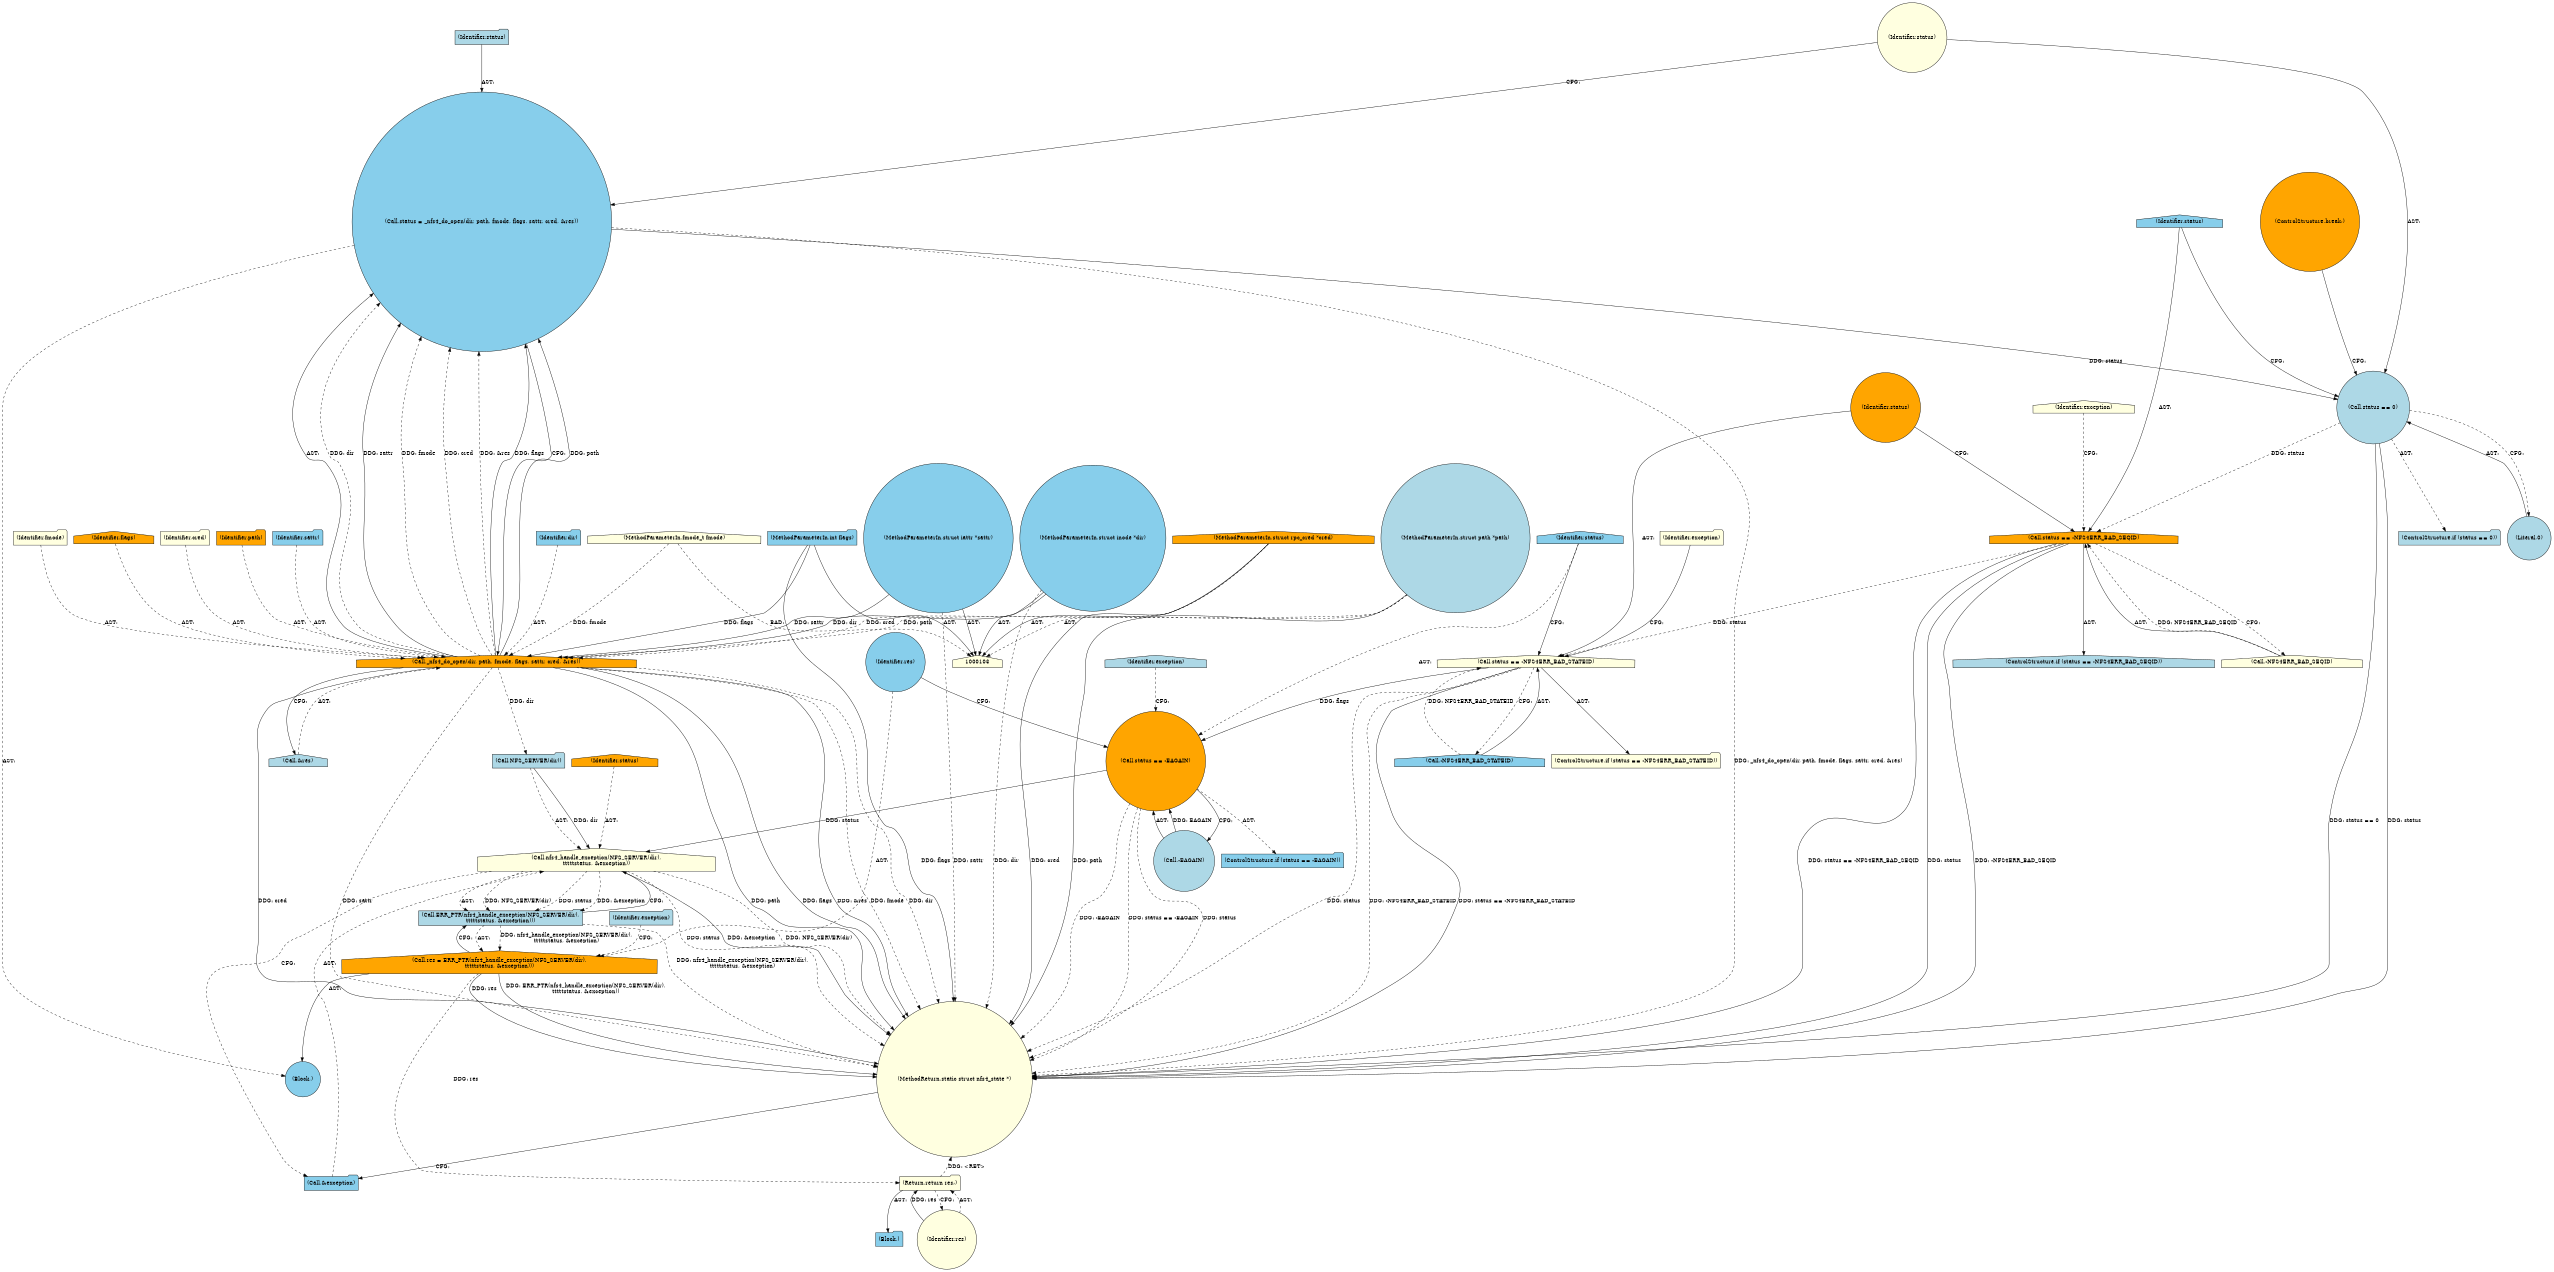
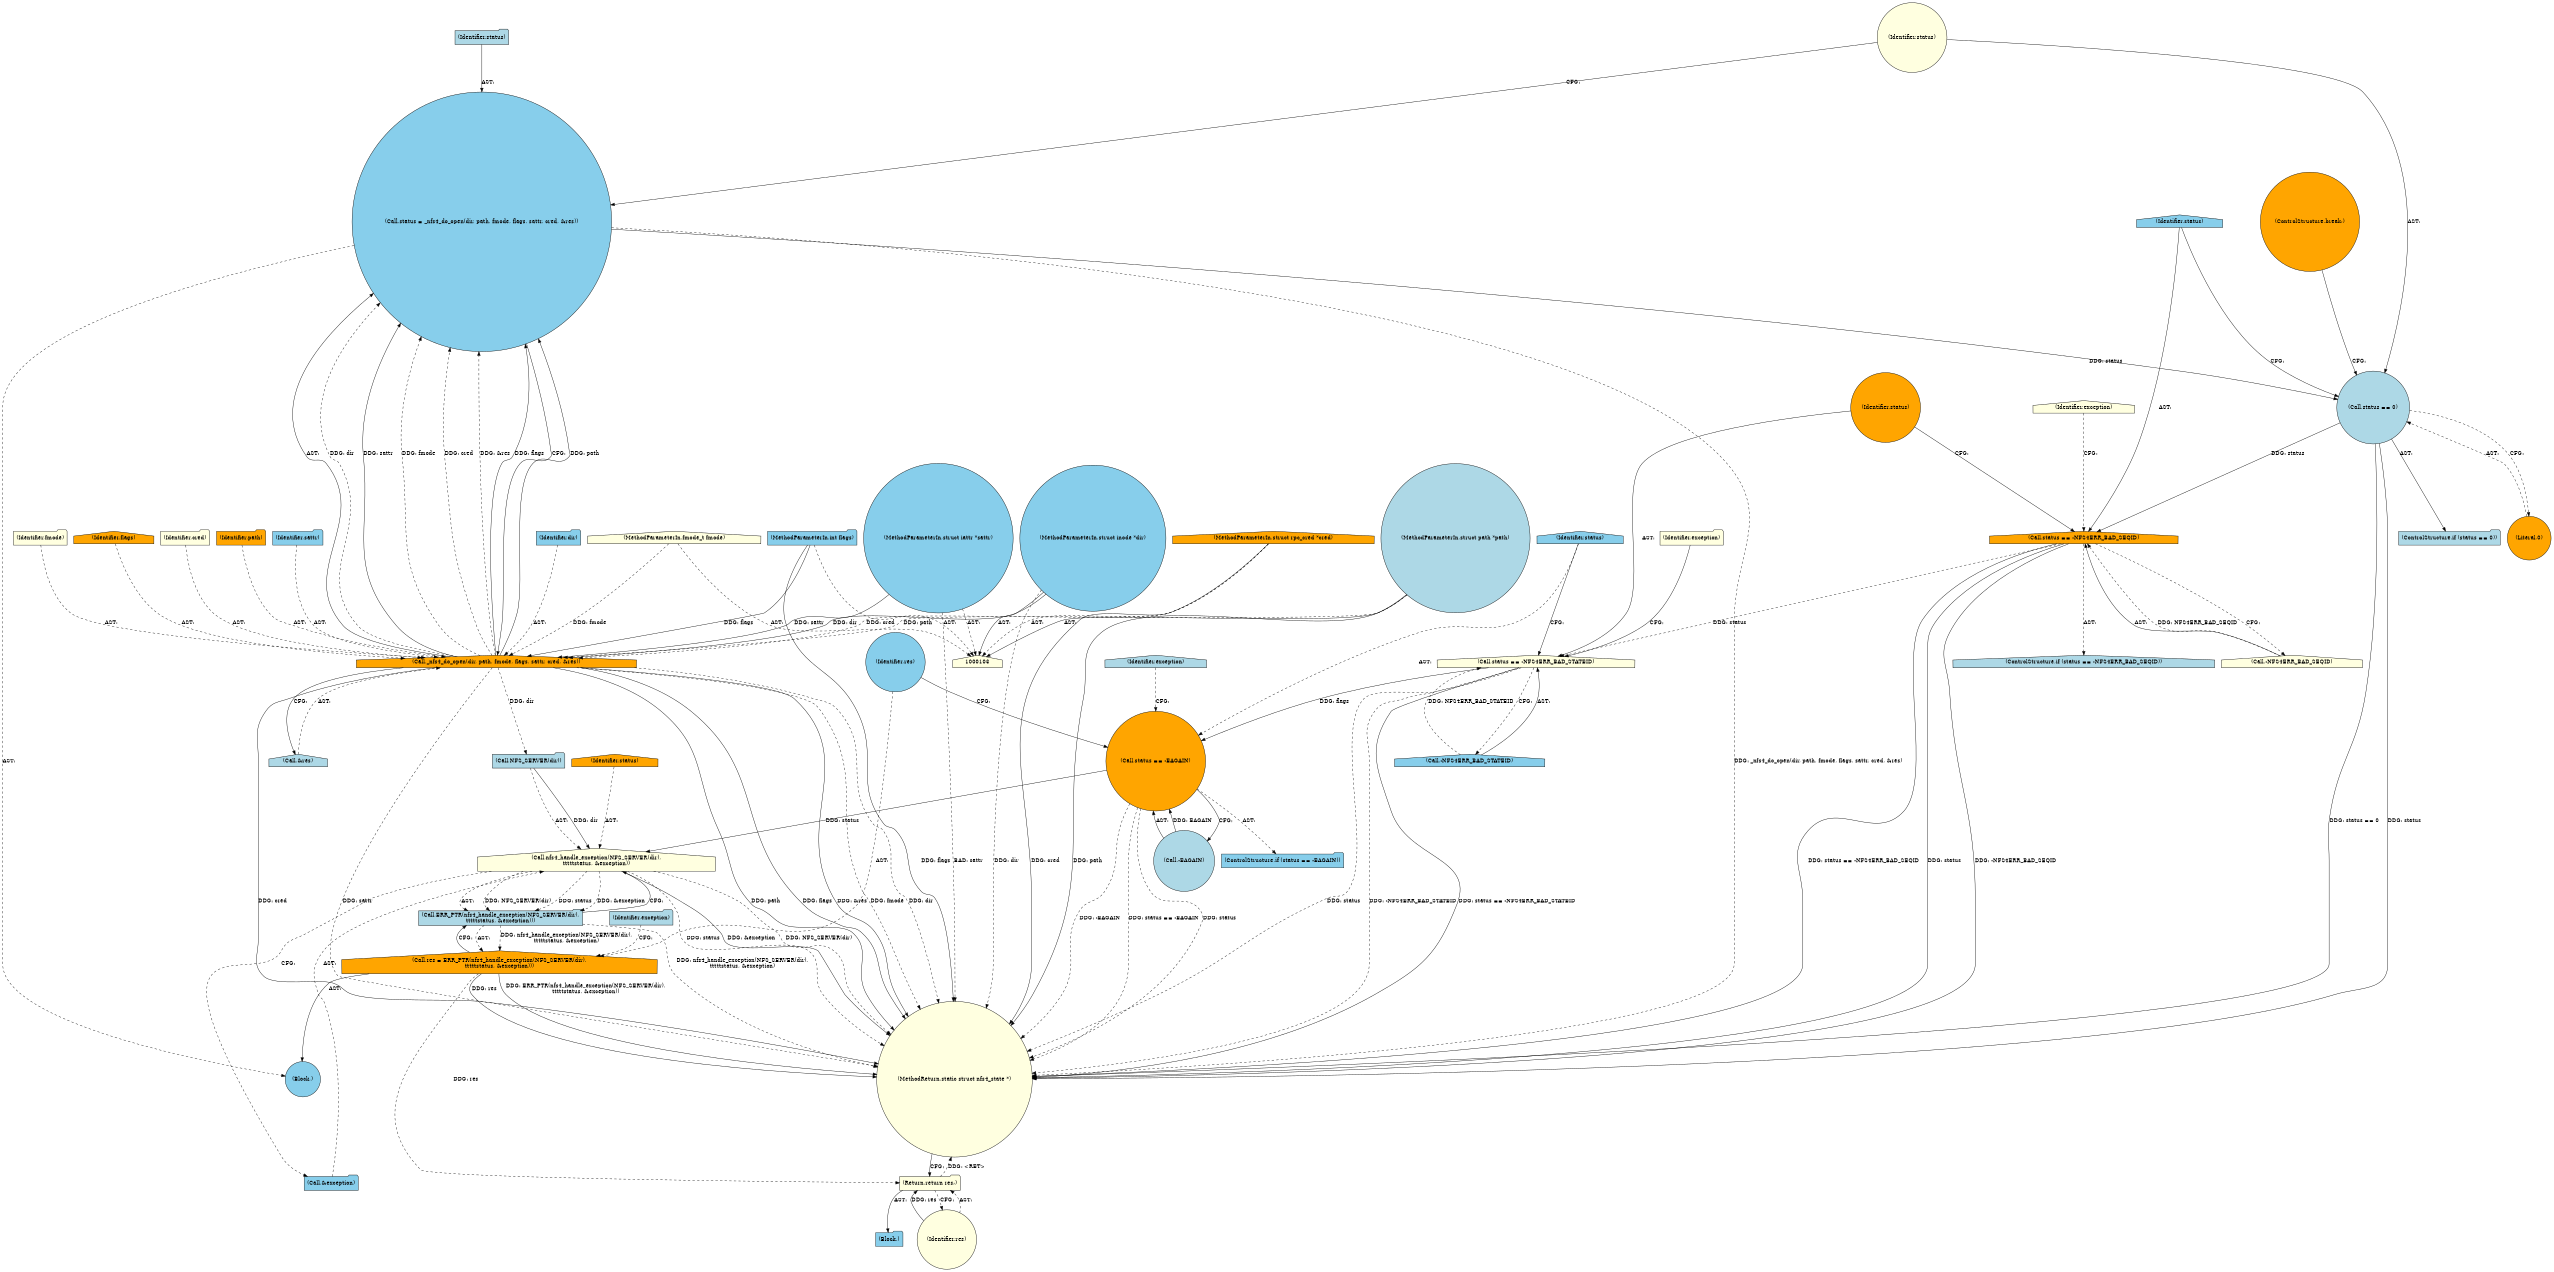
edge "(Literal,0)" -> "(Call,status == 0)": style solid -> dashed
edge "(Call,status == 0)" -> "(Call,status == -NFS4ERR_BAD_SEQID)": style dashed -> solid
edge "(Call,status == 0)" -> "(ControlStructure,if (status == 0))": style dashed -> solid
node "(Literal,0)": fillcolor lightblue -> orange
edge "(Call,status == -NFS4ERR_BAD_SEQID)" -> "(ControlStructure,if (status == -NFS4ERR_BAD_SEQID))": style solid -> dashed
edge "(MethodParameterIn,int flags)" -> "1000103": style solid -> dashed
edge "(MethodParameterIn,struct rpc_cred *cred)" -> "1000103": style solid -> dashed
edge "(MethodParameterIn,struct path *path)" -> "1000103": style dashed -> solid
edge "(MethodParameterIn,fmode_t fmode)" -> "1000103": label "BAD: " -> "AST: "
edge "(MethodParameterIn,struct iattr *sattr)" -> "1000103": style solid -> dashed
node "(ControlStructure,if (status == -NFS4ERR_BAD_STATEID))": removed
edge "(MethodParameterIn,struct iattr *sattr)" -> "(MethodReturn,static struct nfs4_state *)": label "DDG: sattr" -> "BAD: sattr"
edge "(MethodReturn,static struct nfs4_state *)" -> "(Call,&exception)": now "(MethodReturn,static struct nfs4_state *)" -> "(Return,return res;)"
